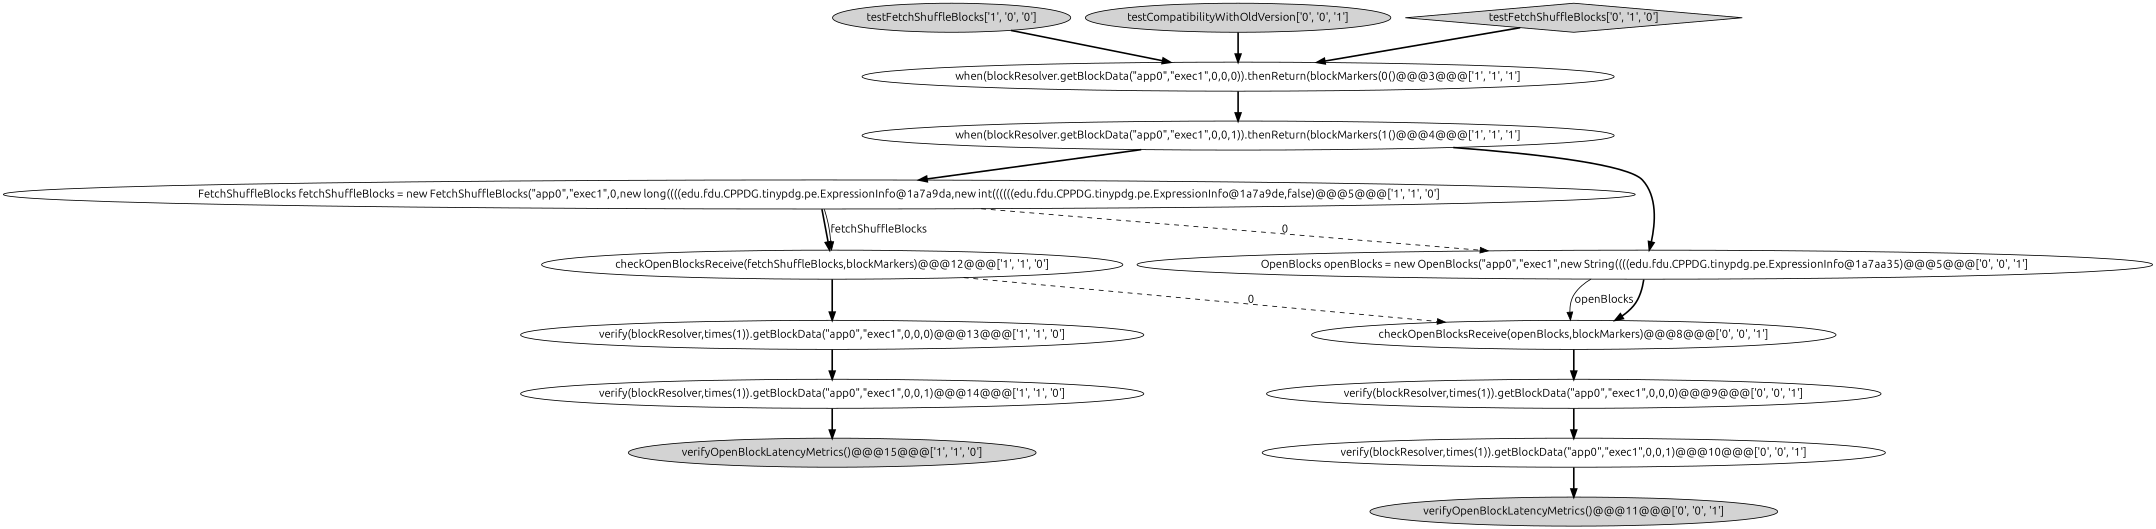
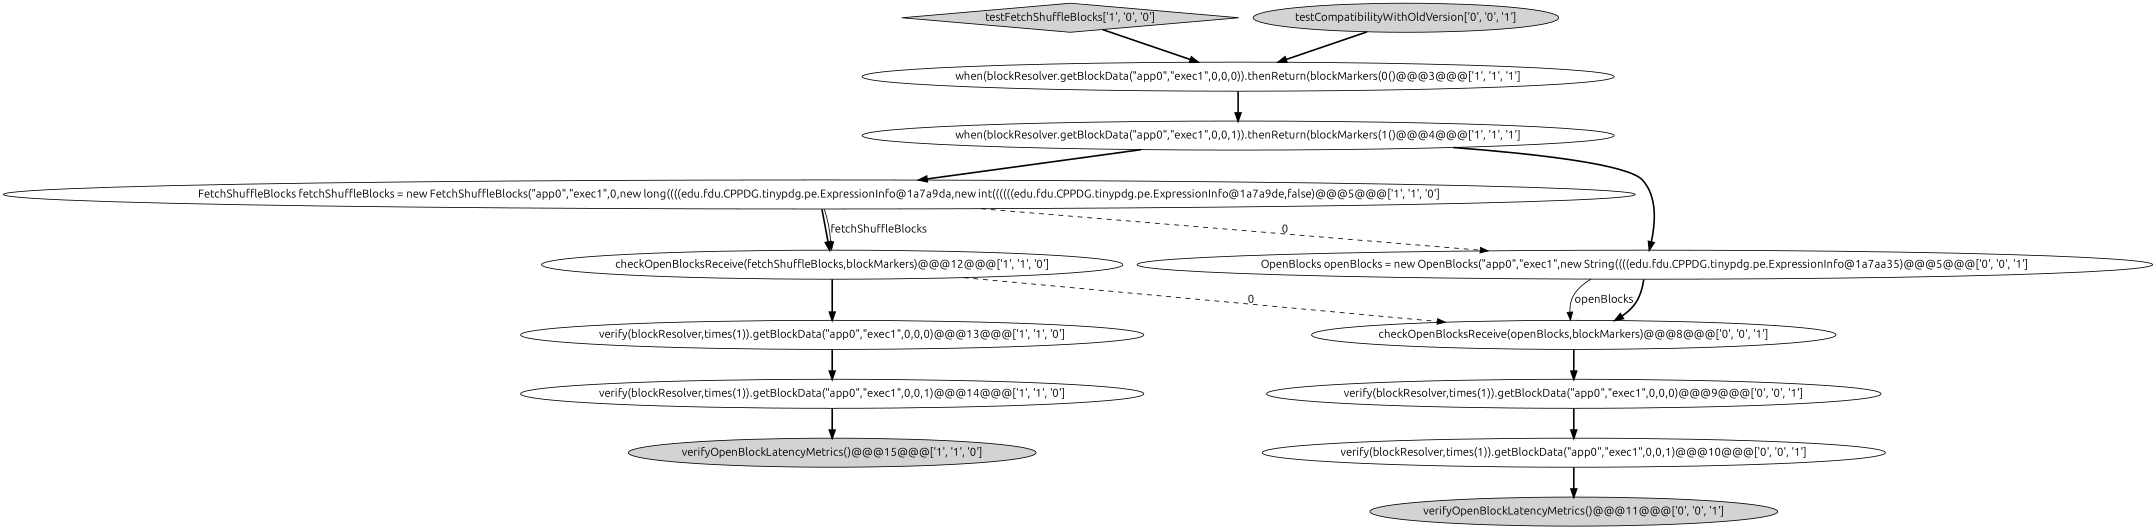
node "testFetchShuffleBlocks['1', '0', '0']": shape ellipse -> diamond
node "testFetchShuffleBlocks['0', '1', '0']": removed
